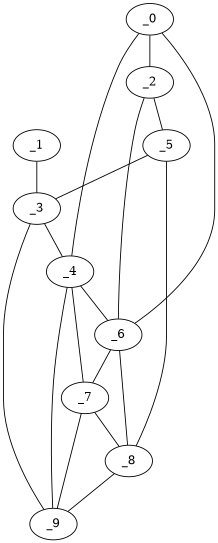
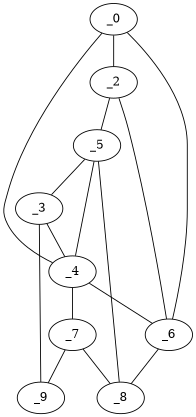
node "_1": removed
edge "_6" -- "_7": removed
edge "_4" -- "_9": now "_4" -- "_5"
edge "_8" -- "_9": removed
